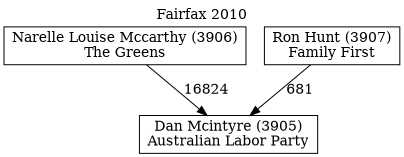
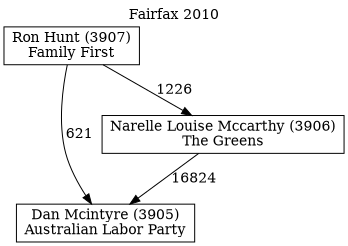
edge "Ron Hunt (3907) Family First" -> "Narelle Louise Mccarthy (3906) The Greens": added, label "1226"
edge "Ron Hunt (3907) Family First" -> "Dan Mcintyre (3905) Australian Labor Party": label "681" -> "621"
